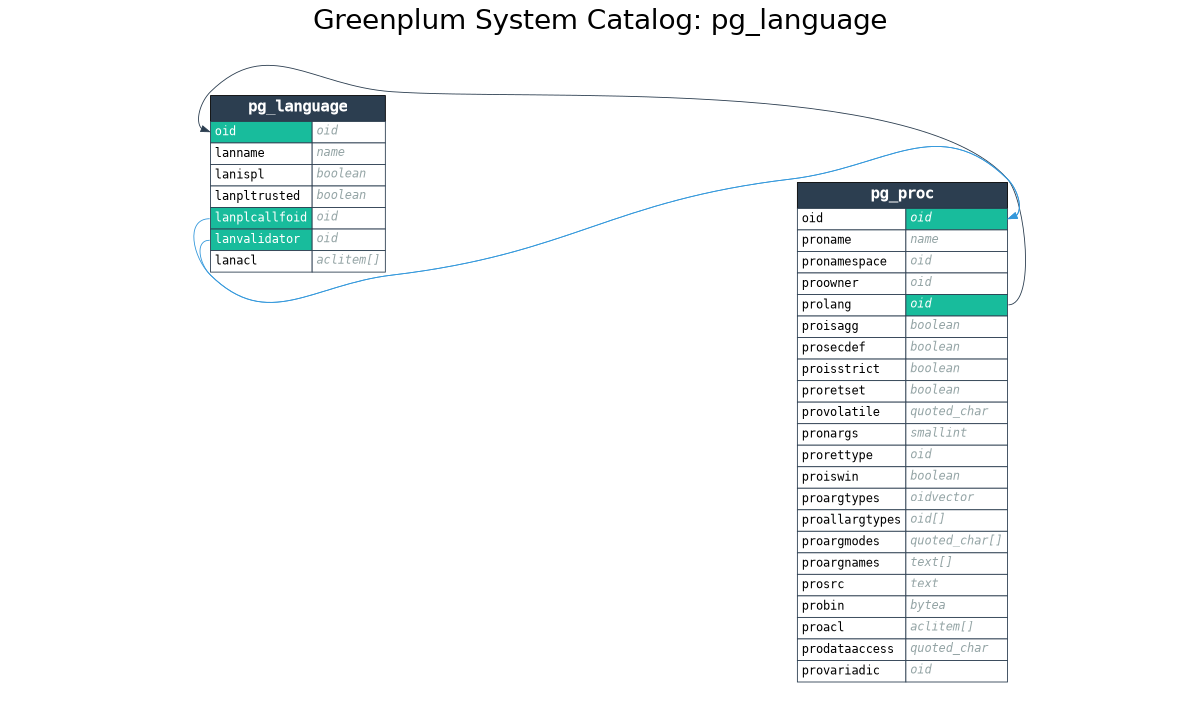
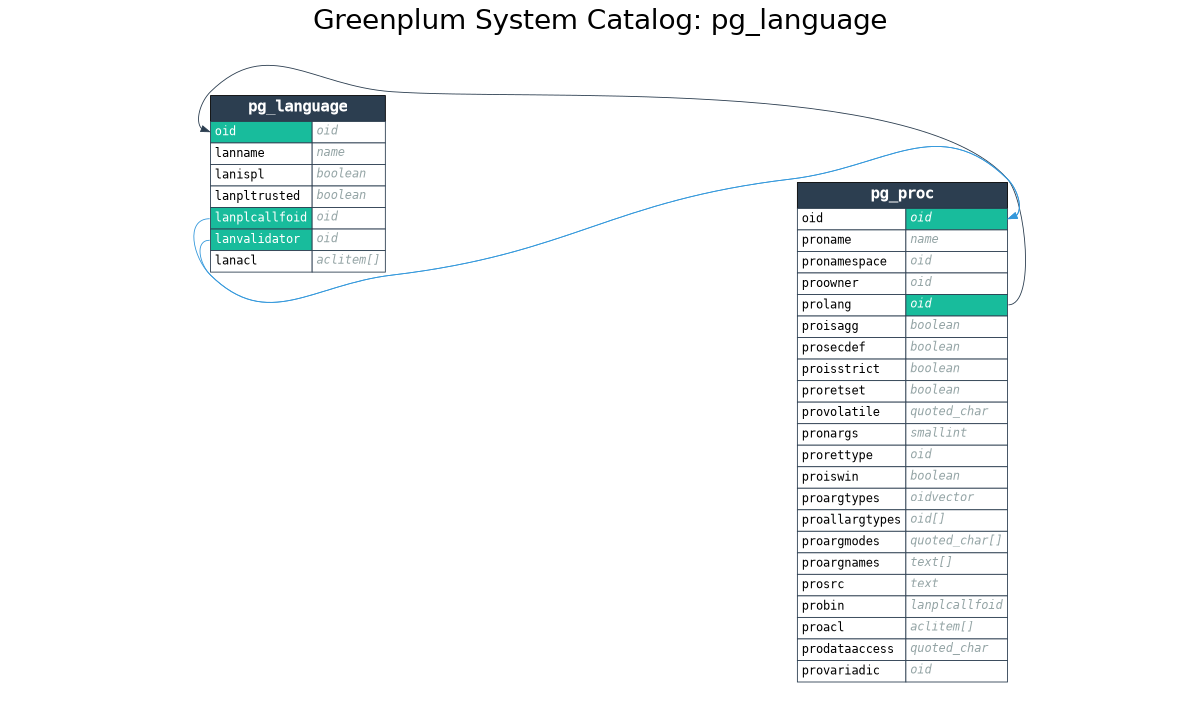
node "pg_proc": text "bytea" -> "lanplcallfoid"
